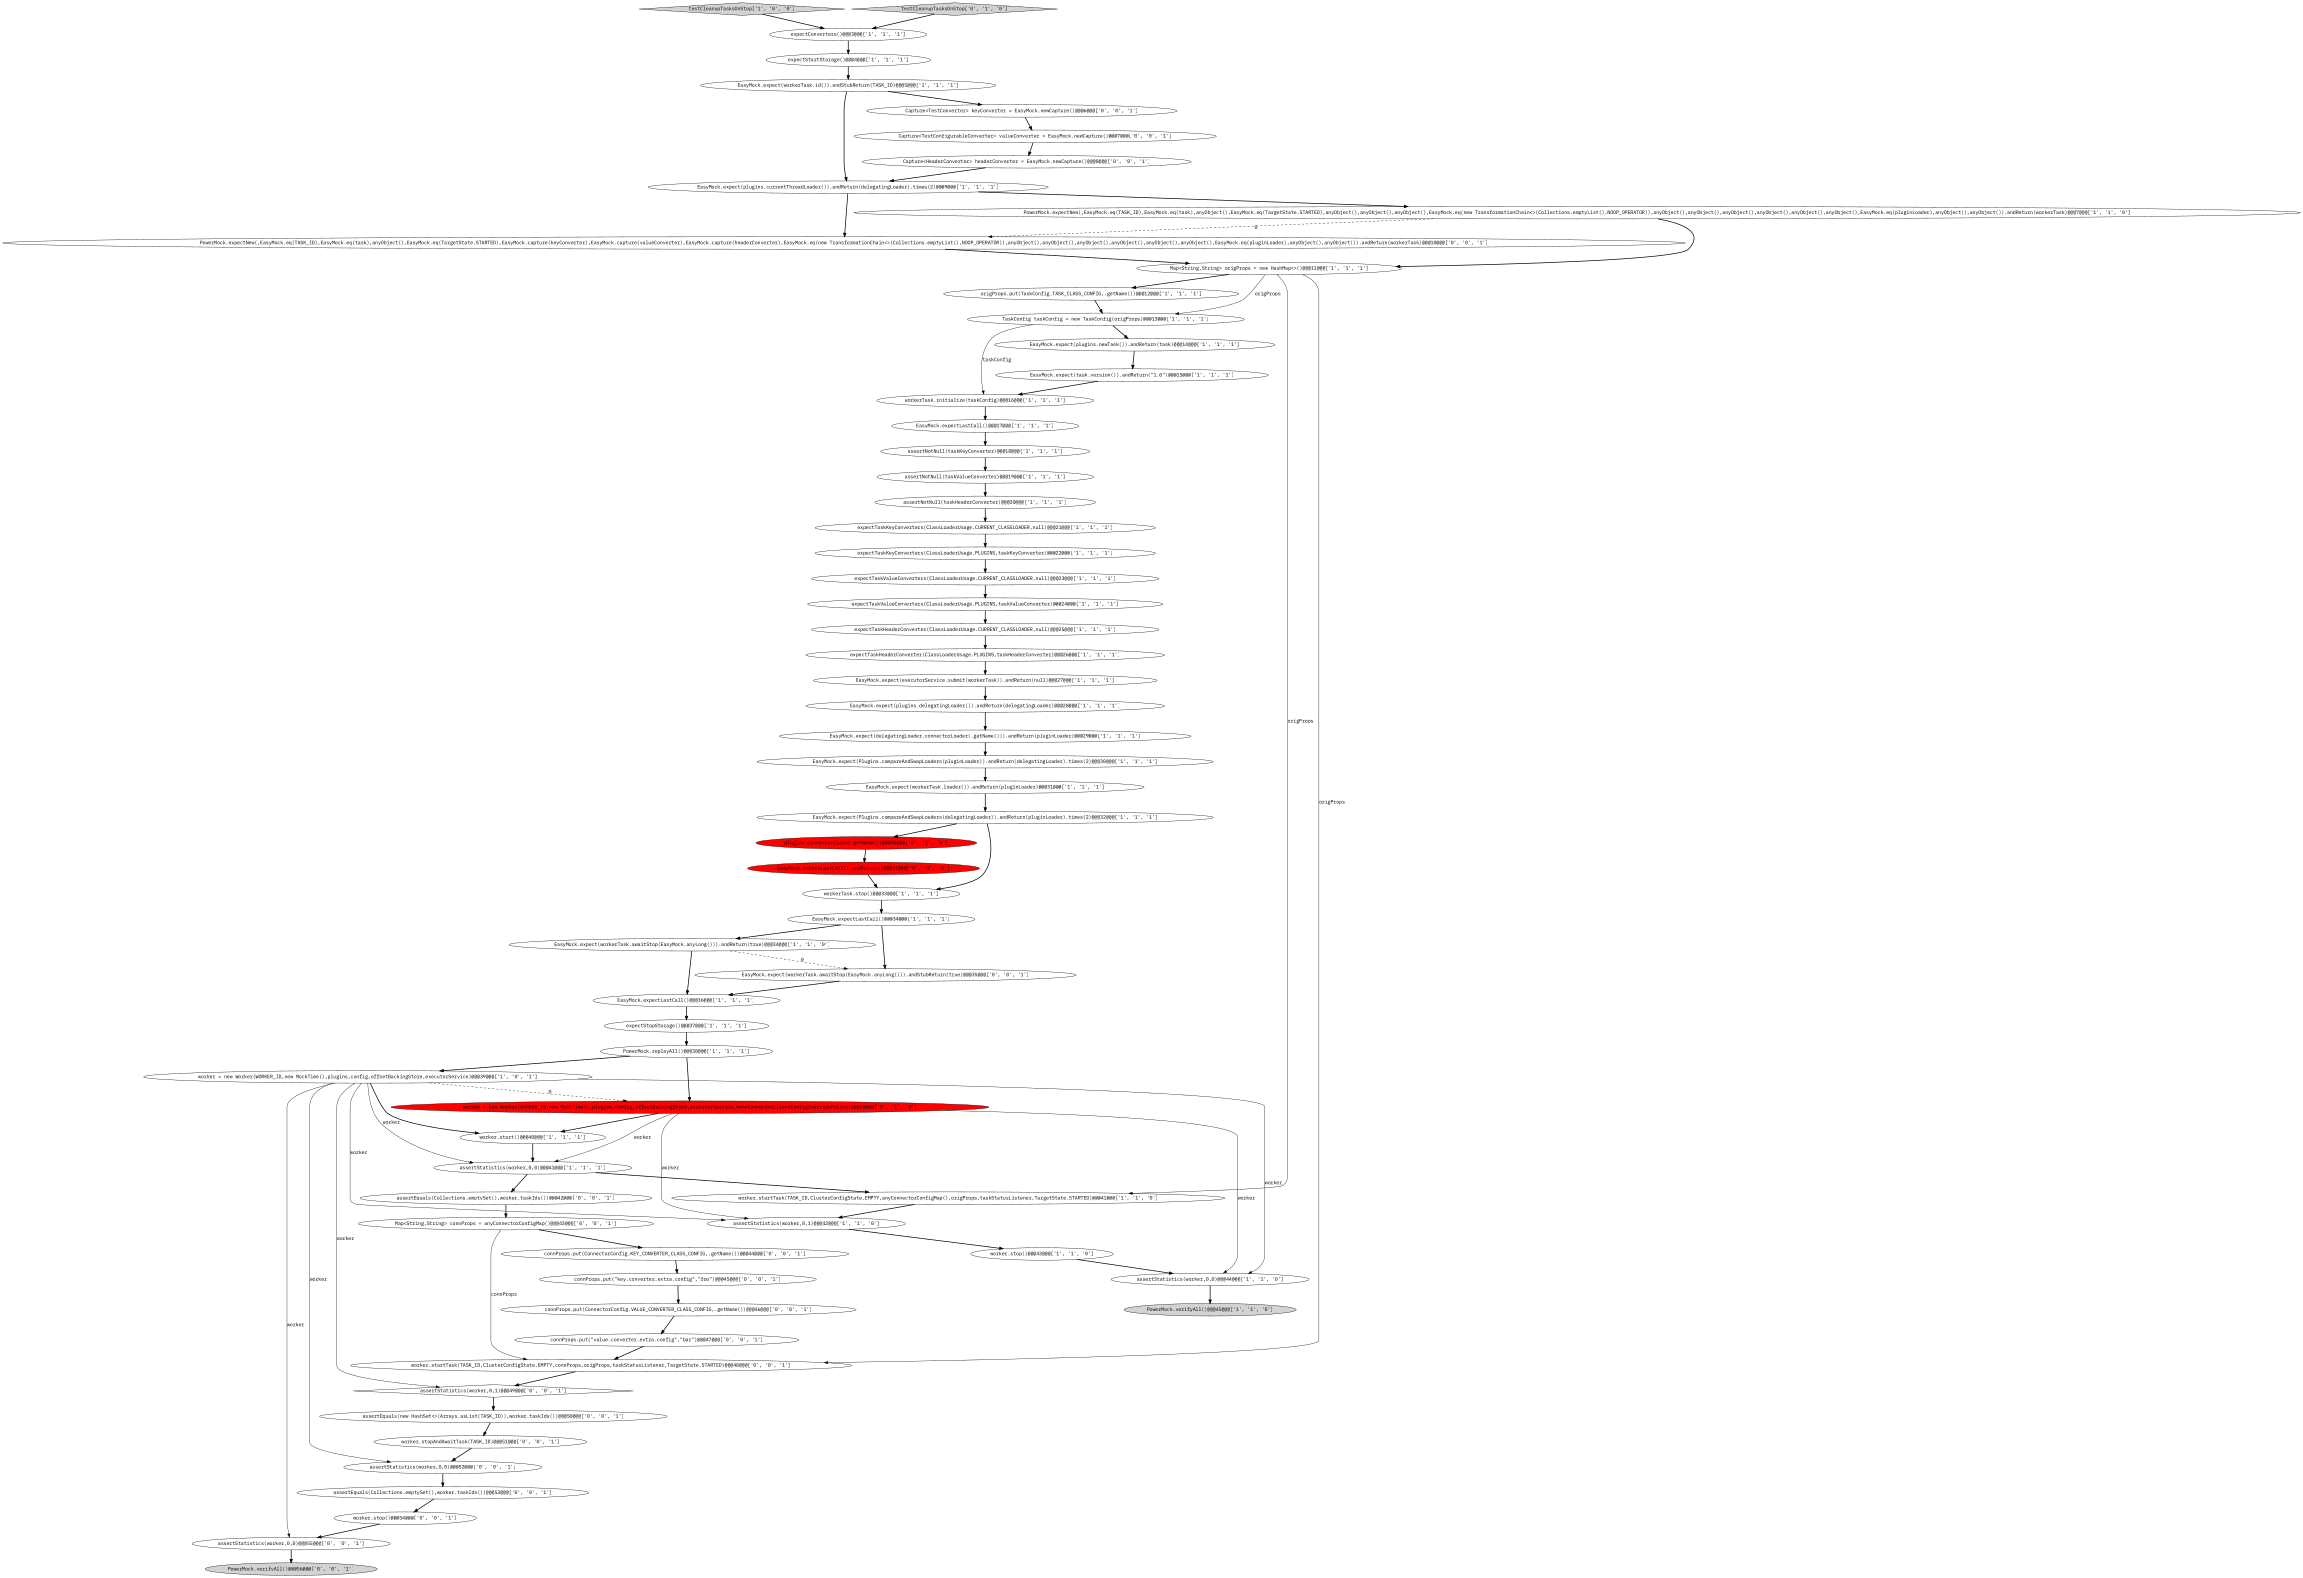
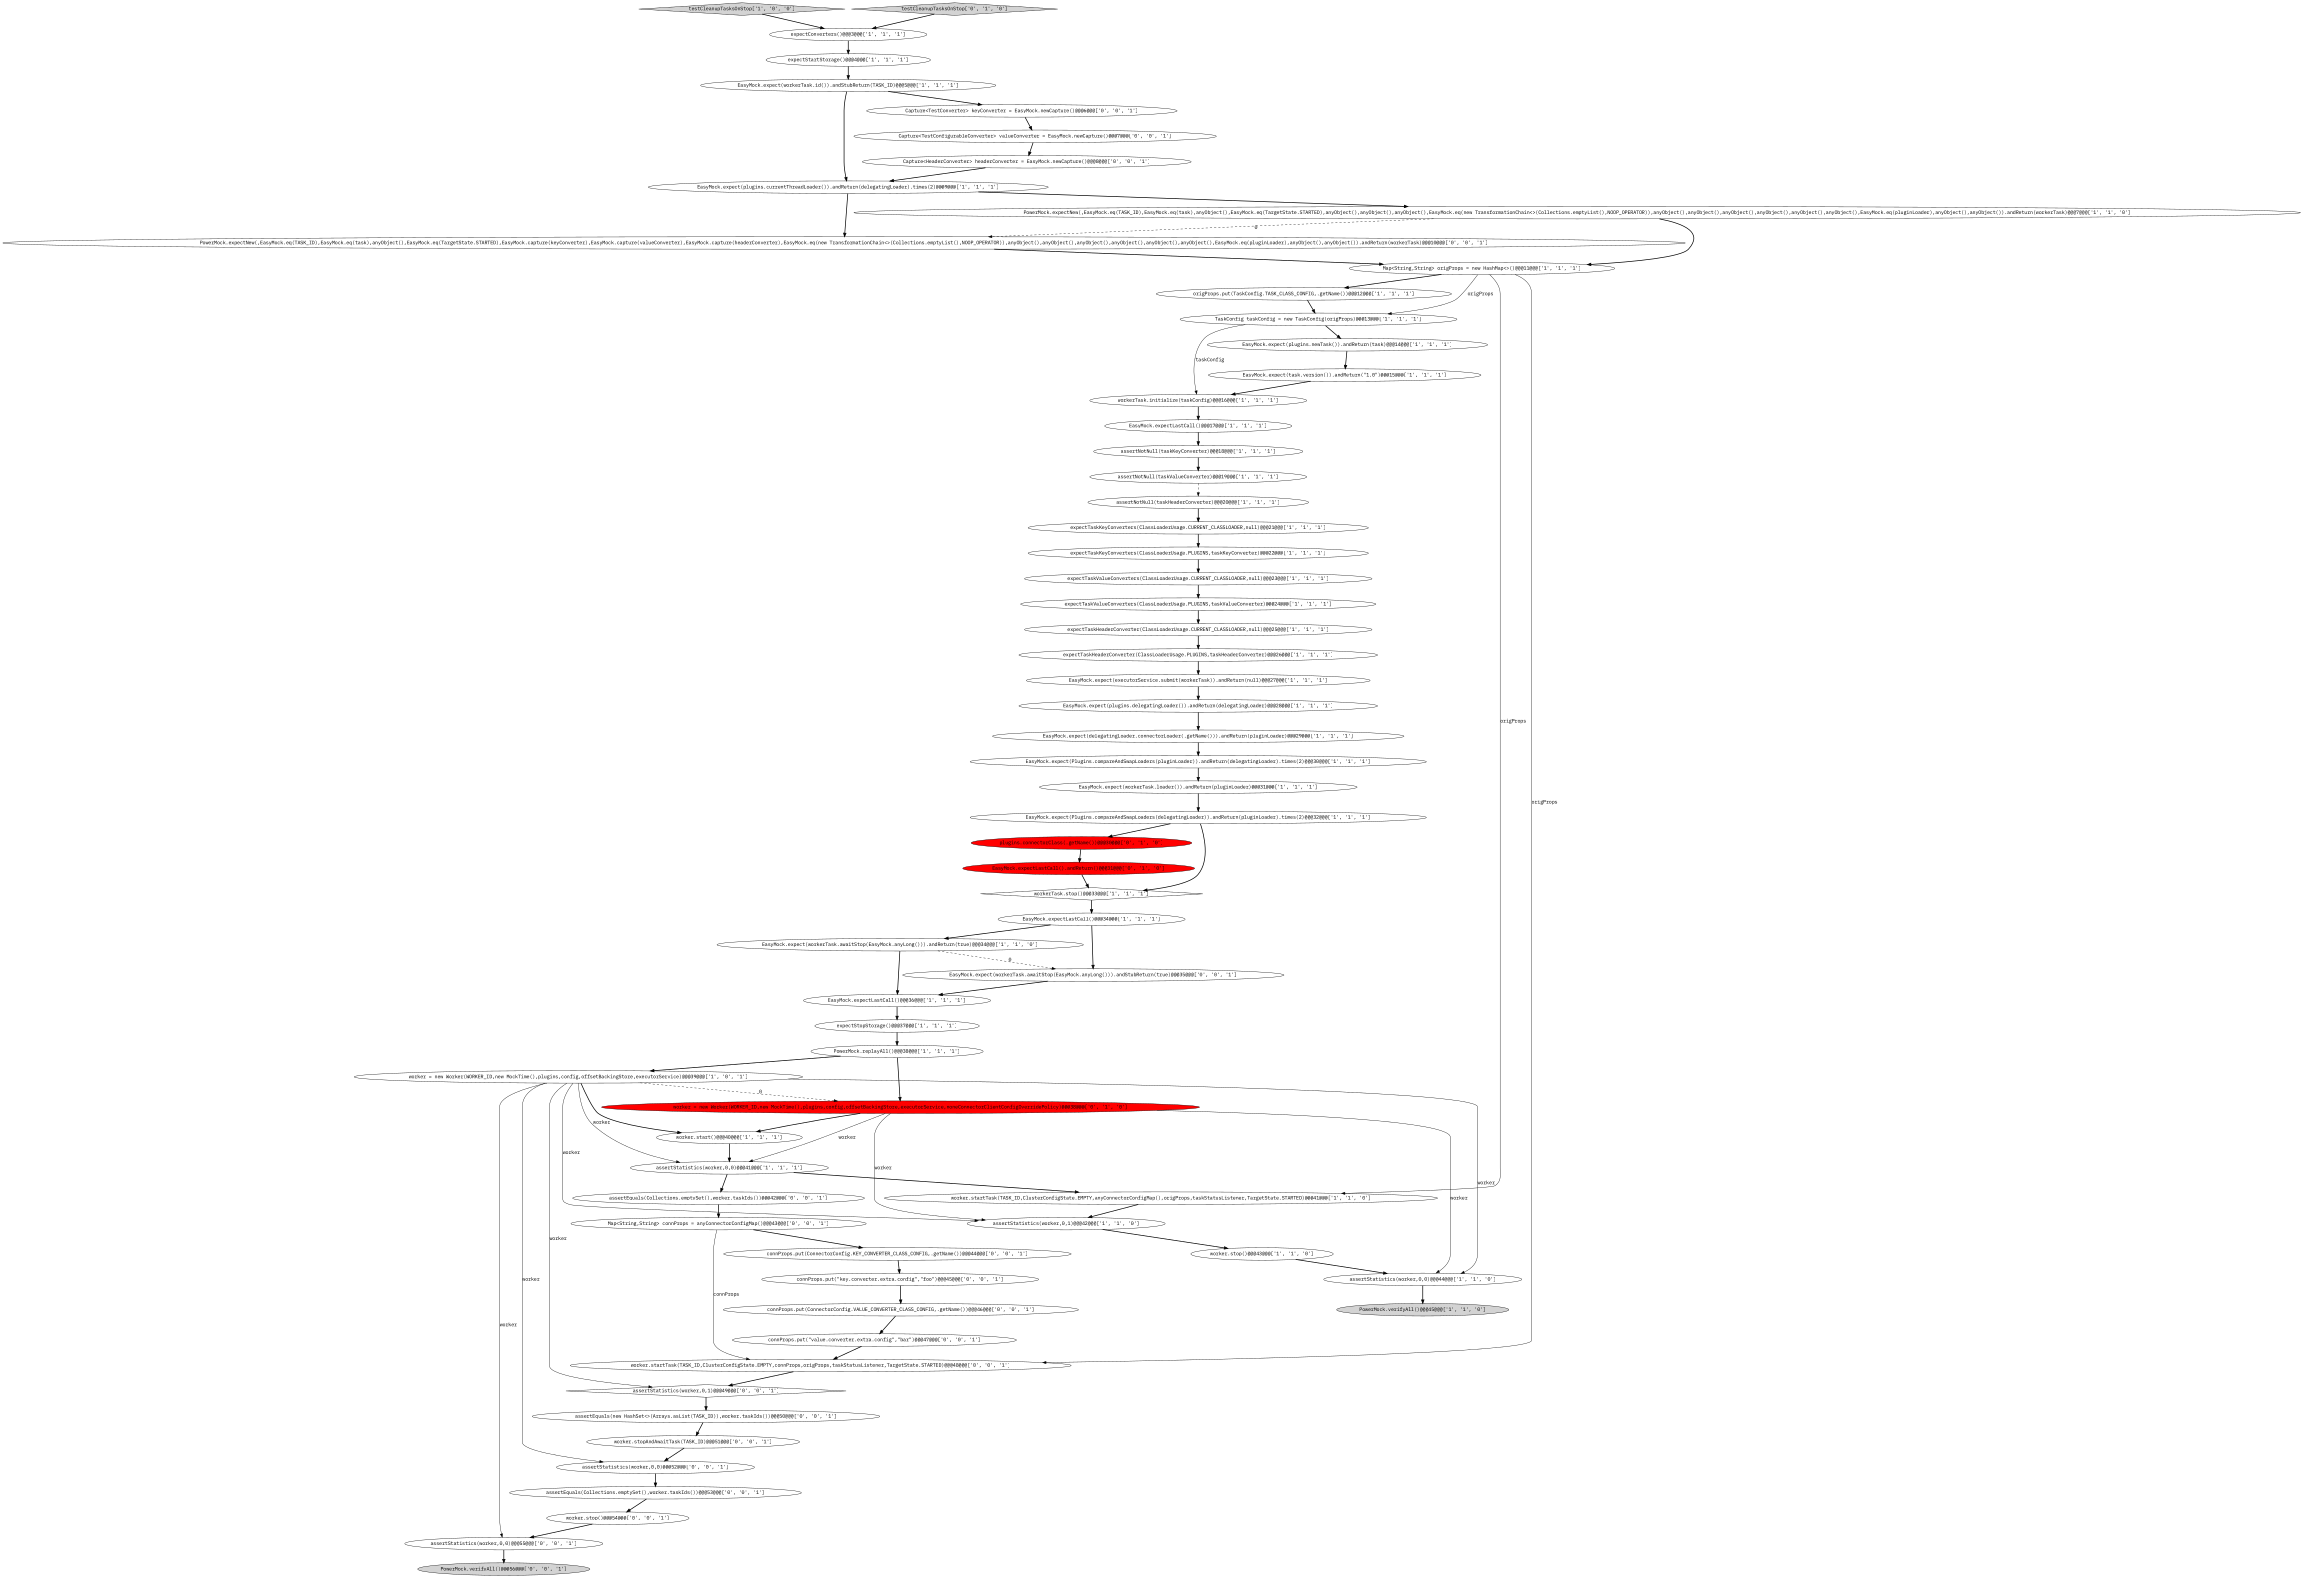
edge "assertNotNull(taskValueConverter)@@@19@@@['1', '1', '1']" -> "assertNotNull(taskHeaderConverter)@@@20@@@['1', '1', '1']": style bold -> dashed
node "workerTask.stop()@@@33@@@['1', '1', '1']": shape ellipse -> diamond
